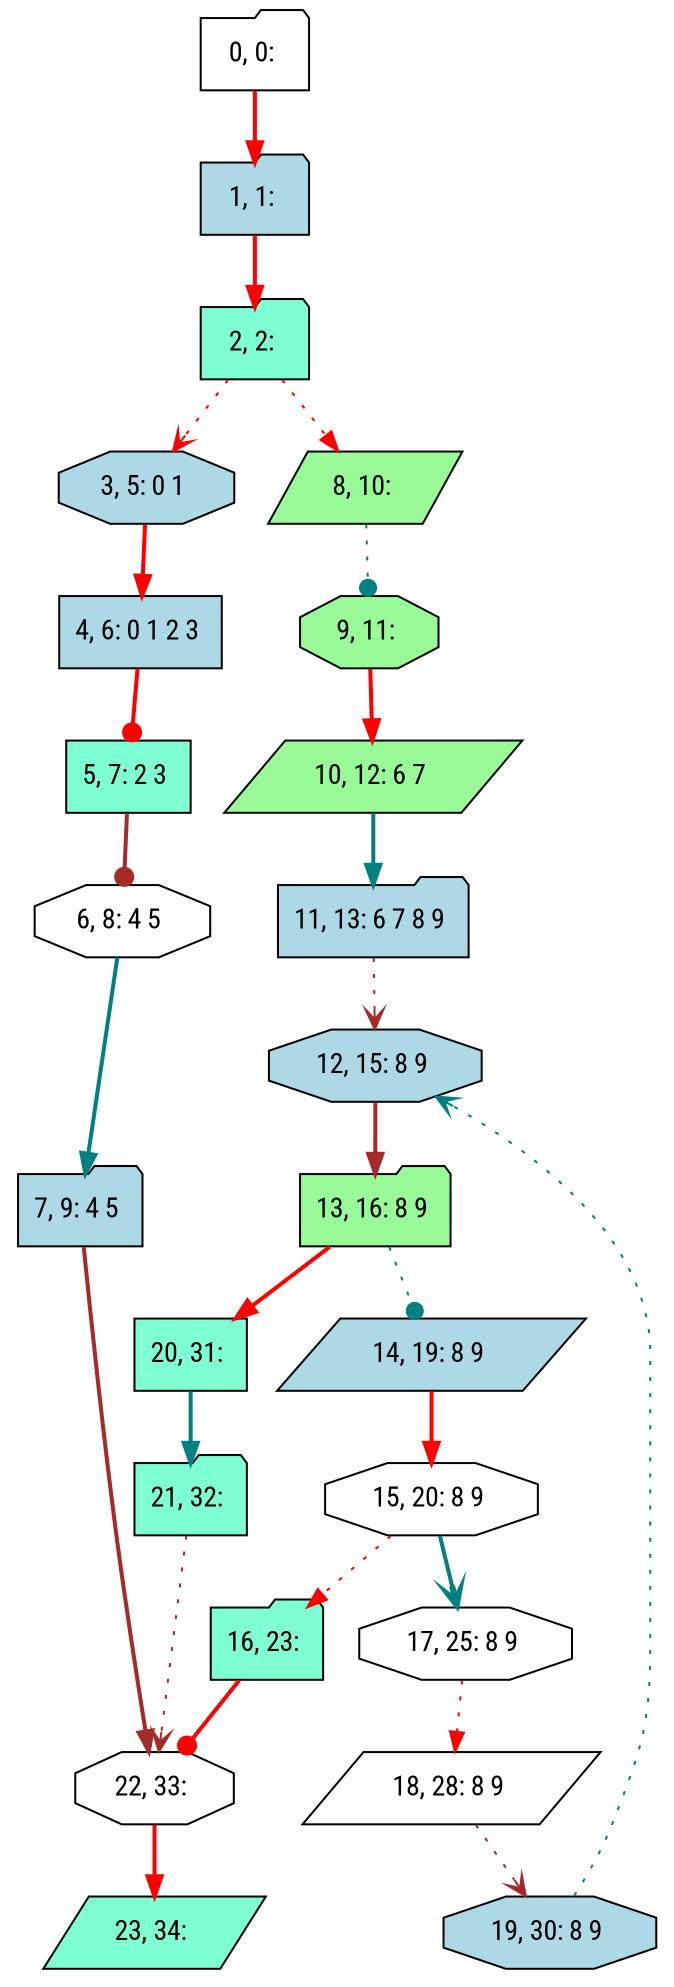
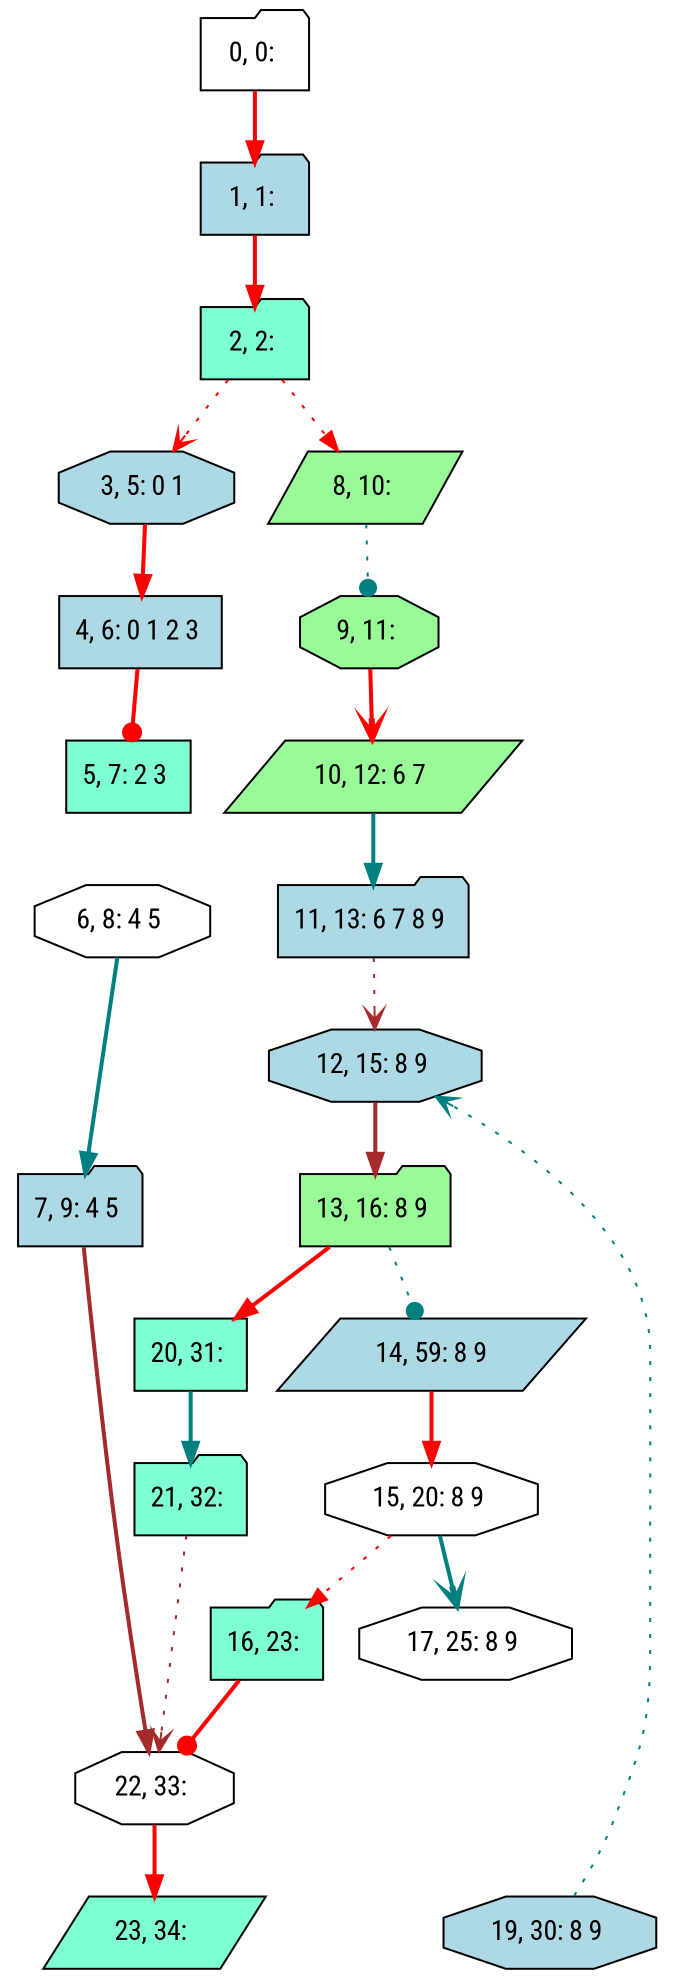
edge "9, 11:" -> "10, 12: 6 7": arrowhead normal -> vee
edge "5, 7: 2 3" -> "6, 8: 4 5": removed
node "14, 19: 8 9": label "14, 19: 8 9" -> "14, 59: 8 9"
node "18, 28: 8 9": removed
